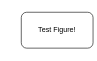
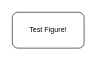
node "Test Figure!": moved (57, 30) -> (48, 30)
